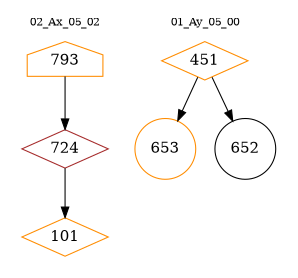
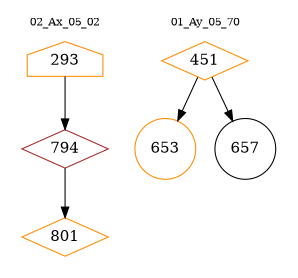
cluster "01_Ay_05_00": label "01_Ay_05_00" -> "01_Ay_05_70"
node "793": label "793" -> "293"
node "724": label "724" -> "794"
node "652": label "652" -> "657"
node "101": label "101" -> "801"
